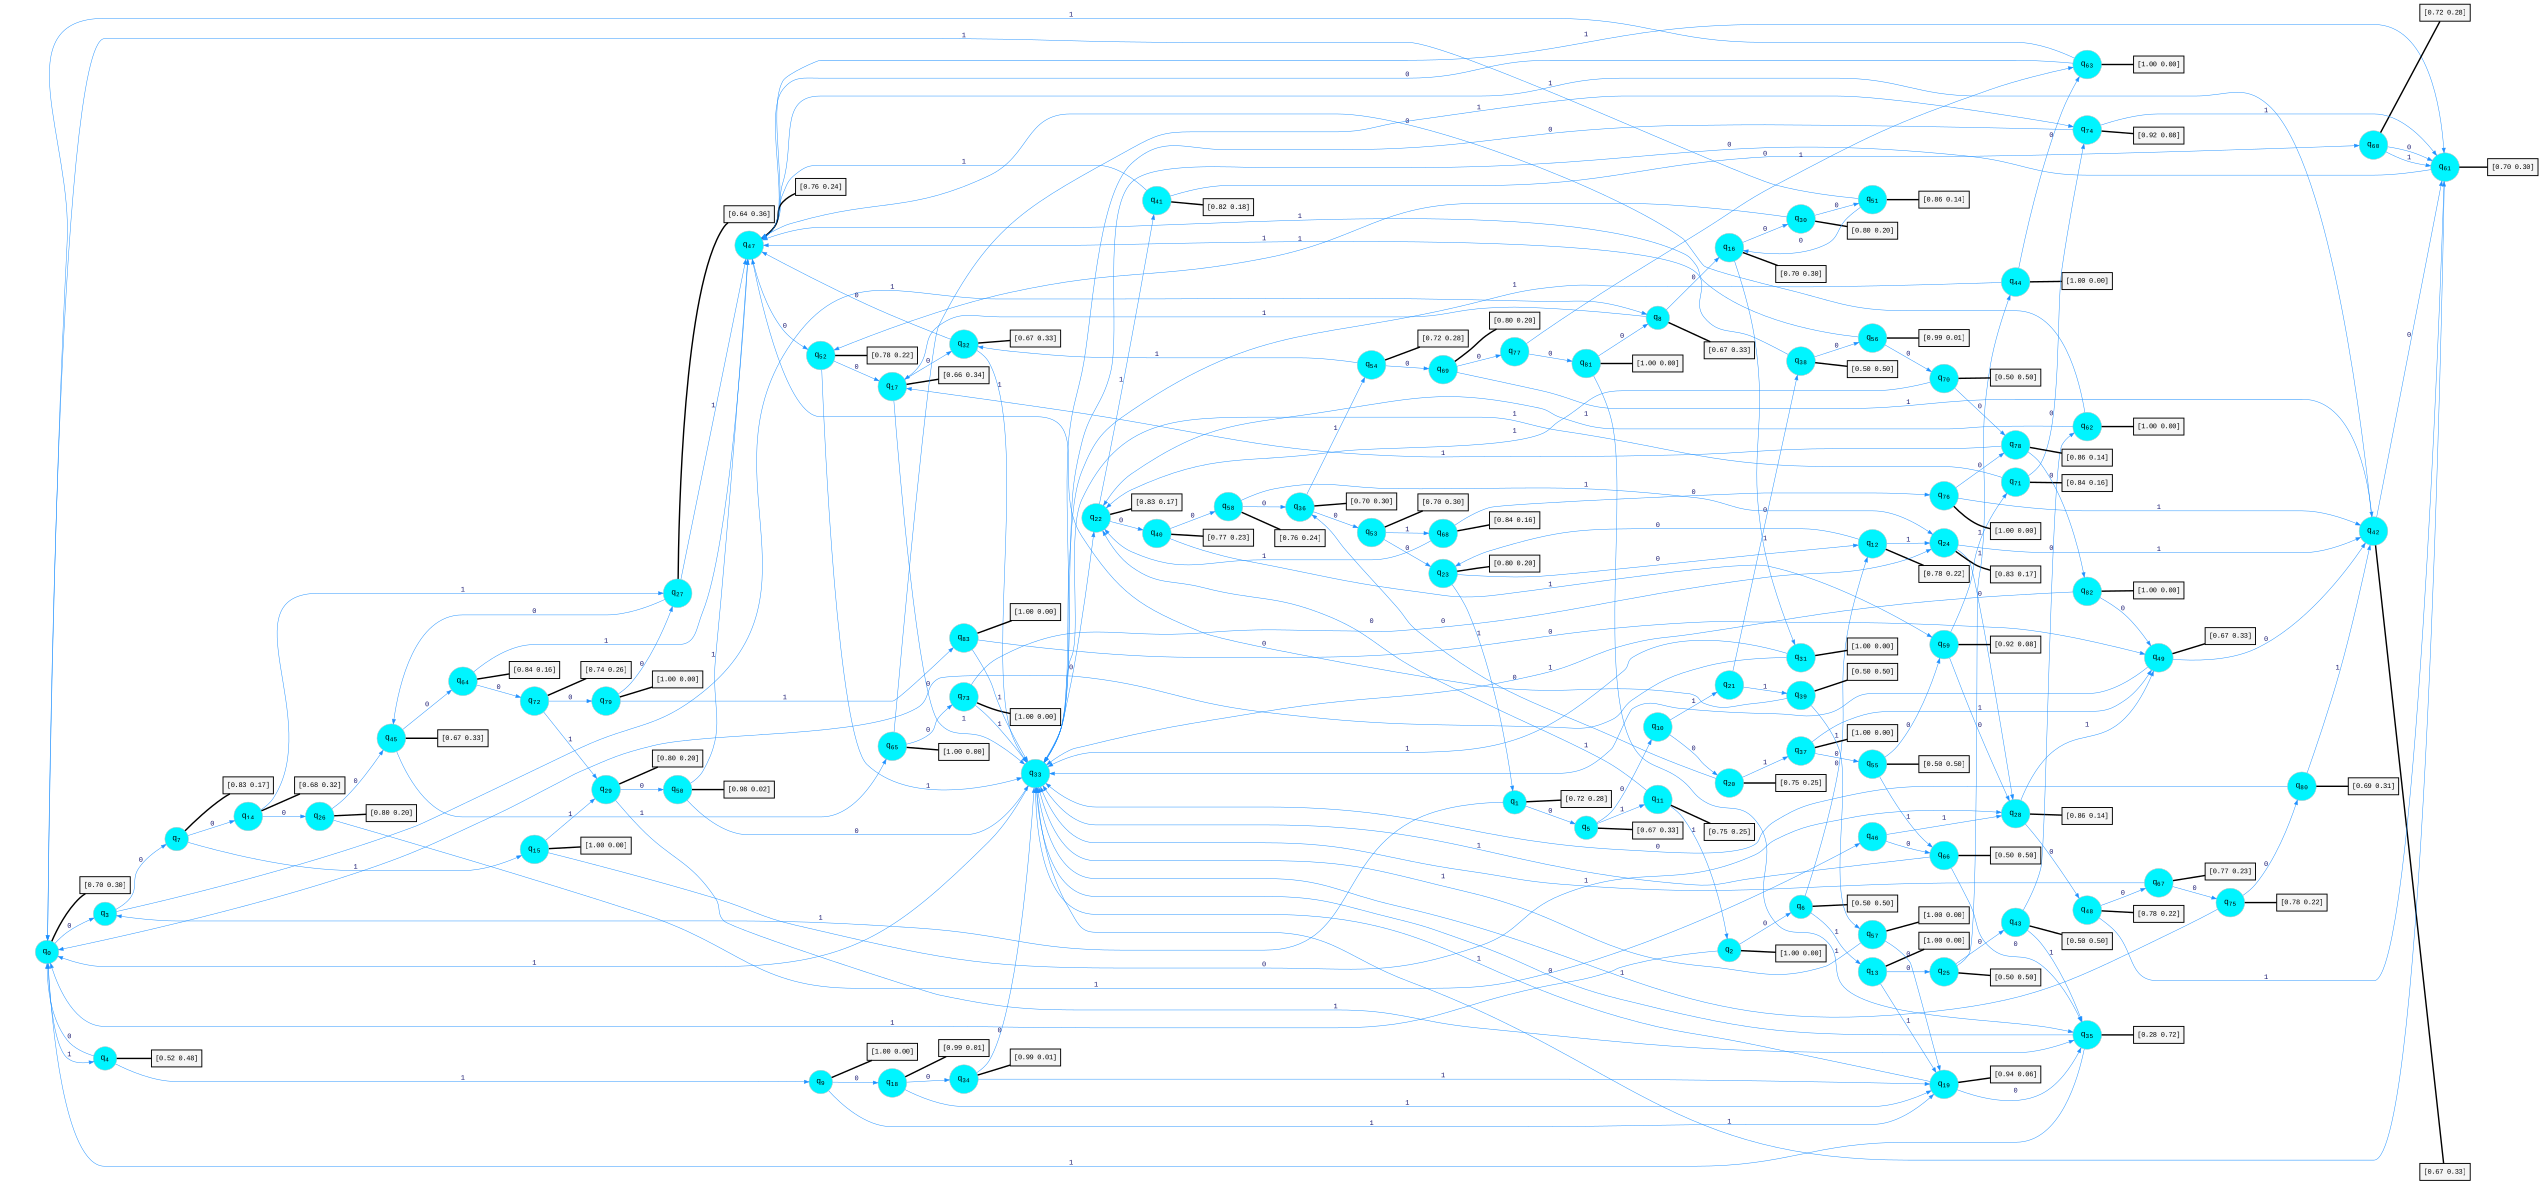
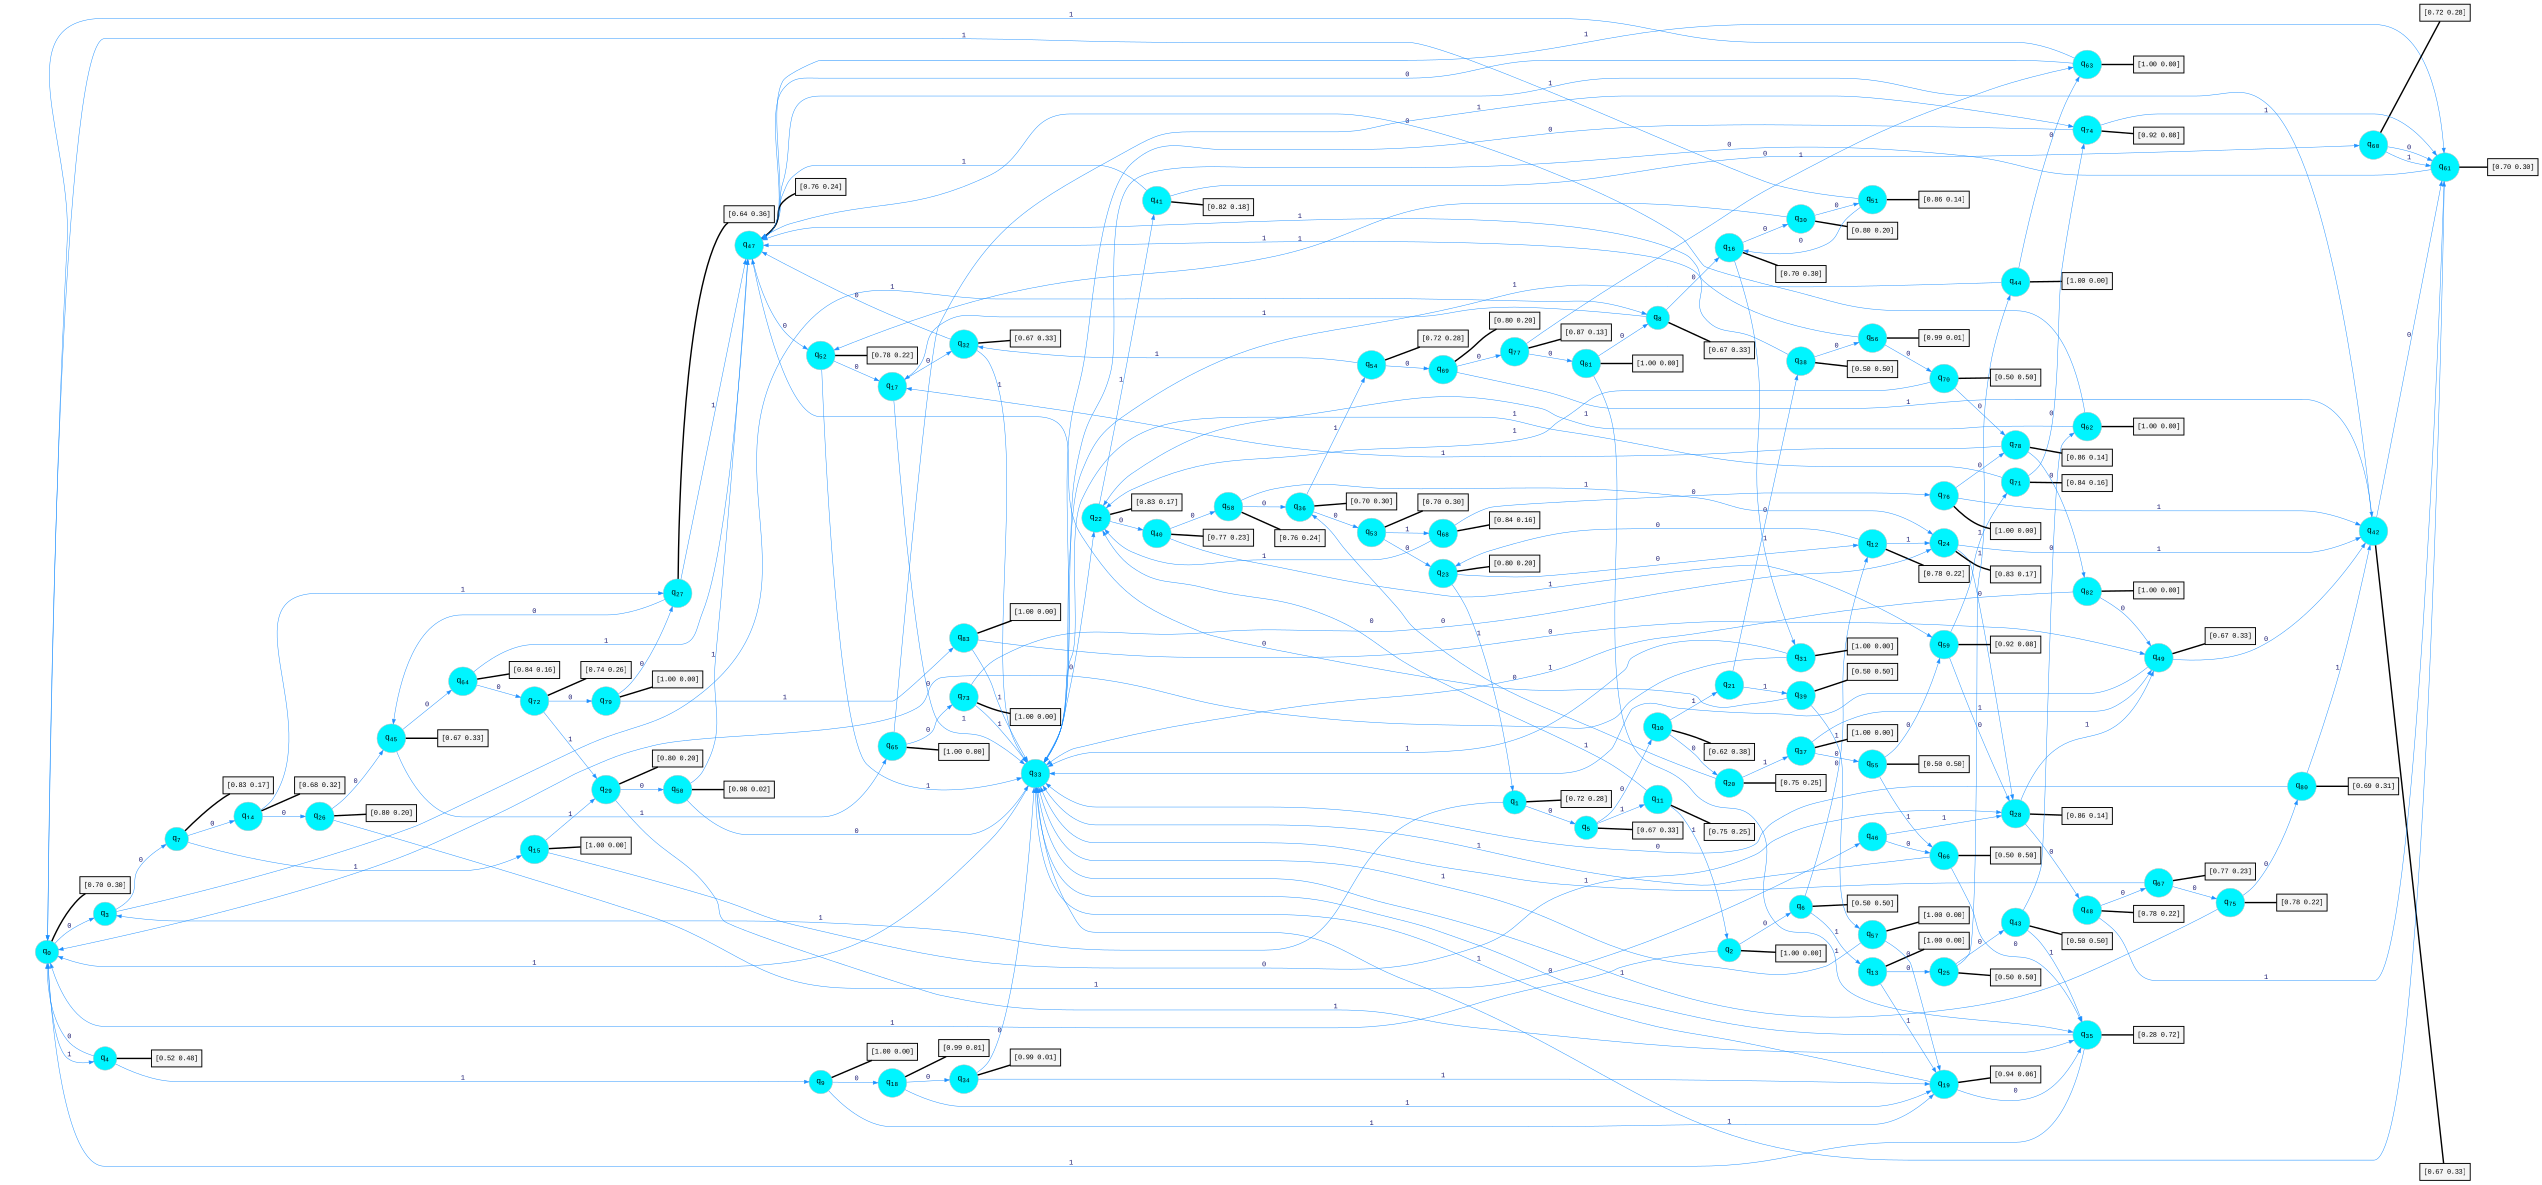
node "[0.87 0.13]": added
node "[0.66 0.34]": removed
node "[0.62 0.38]": added
